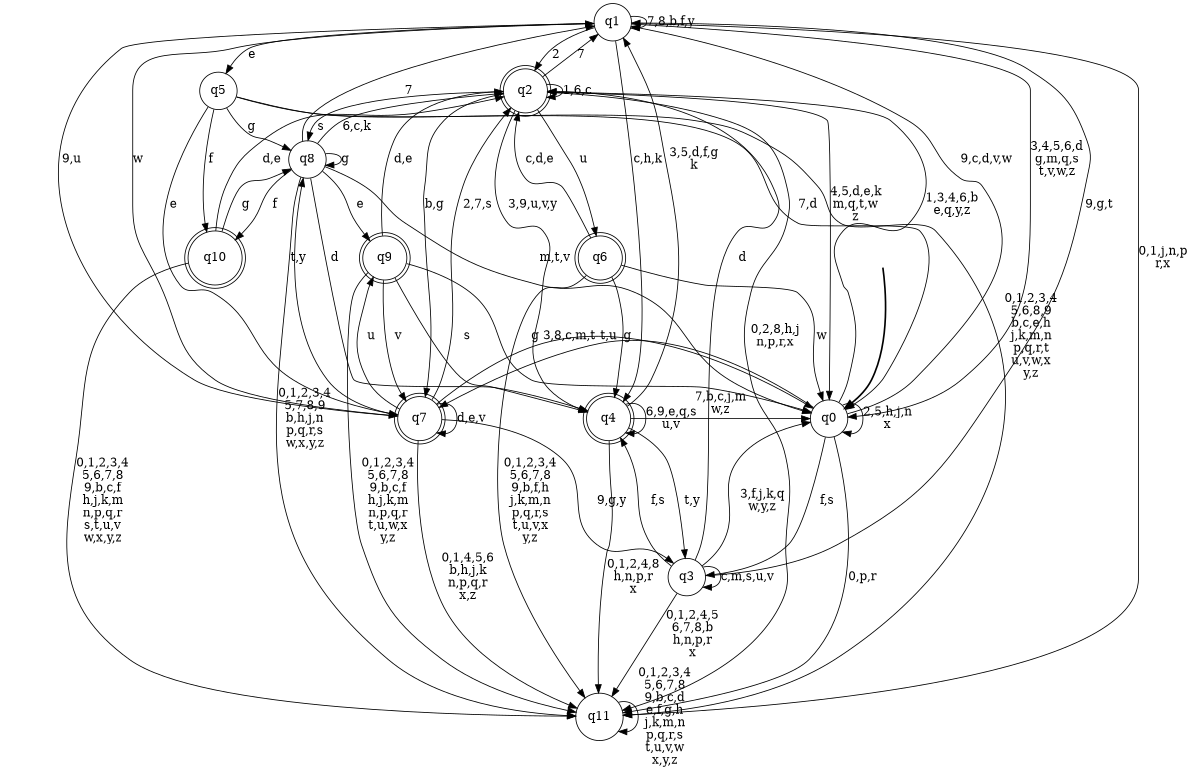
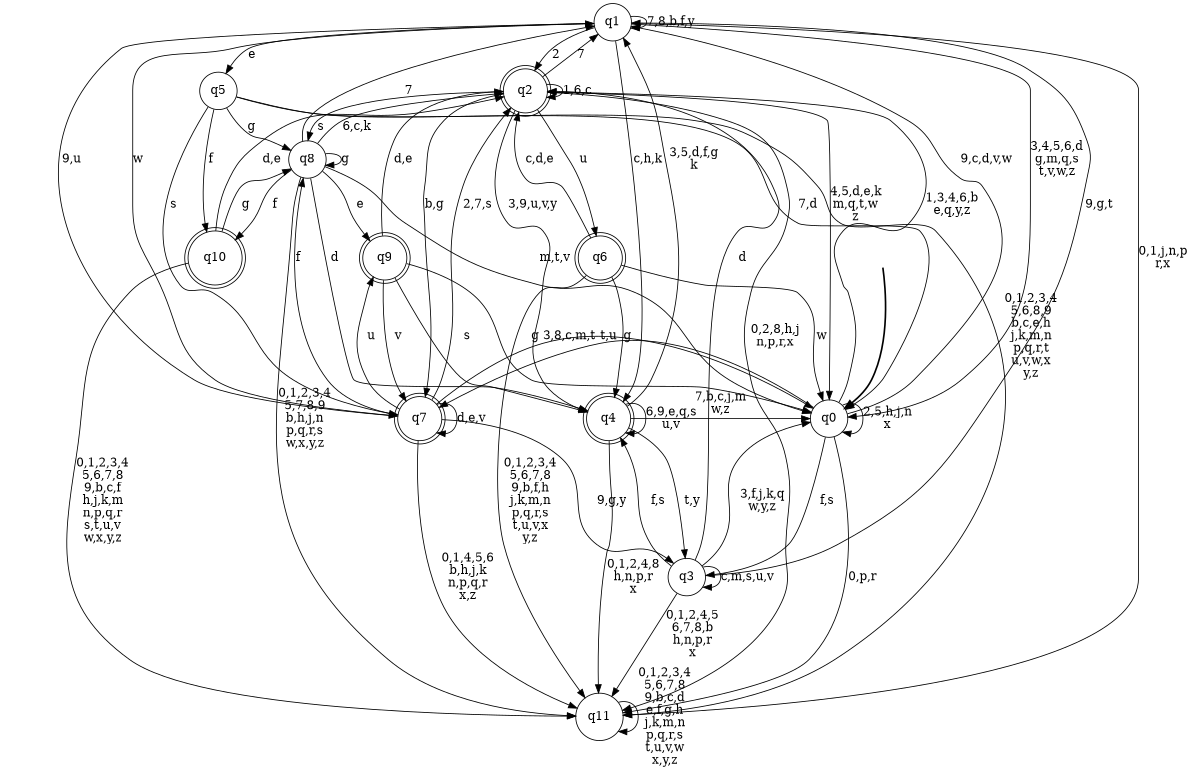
edge "q5" -> "q7": label "e" -> "s"
edge "q7" -> "q8": label "t,y" -> "f"
edge "q9" -> "q11": removed, label "0,1,2,3,4 5,6,7,8 9,b,c,f h,j,k,m n,p,q,r t,u,w,x y,z"
